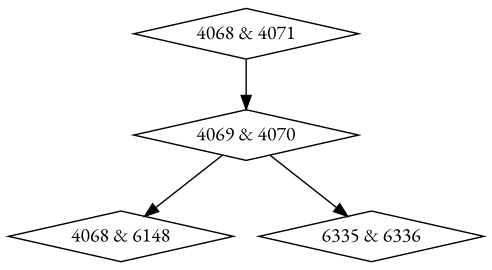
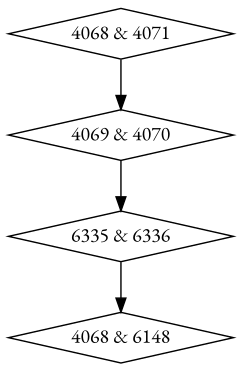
edge "4069 & 4070" -> "4068 & 6148": now "6335 & 6336" -> "4068 & 6148"
